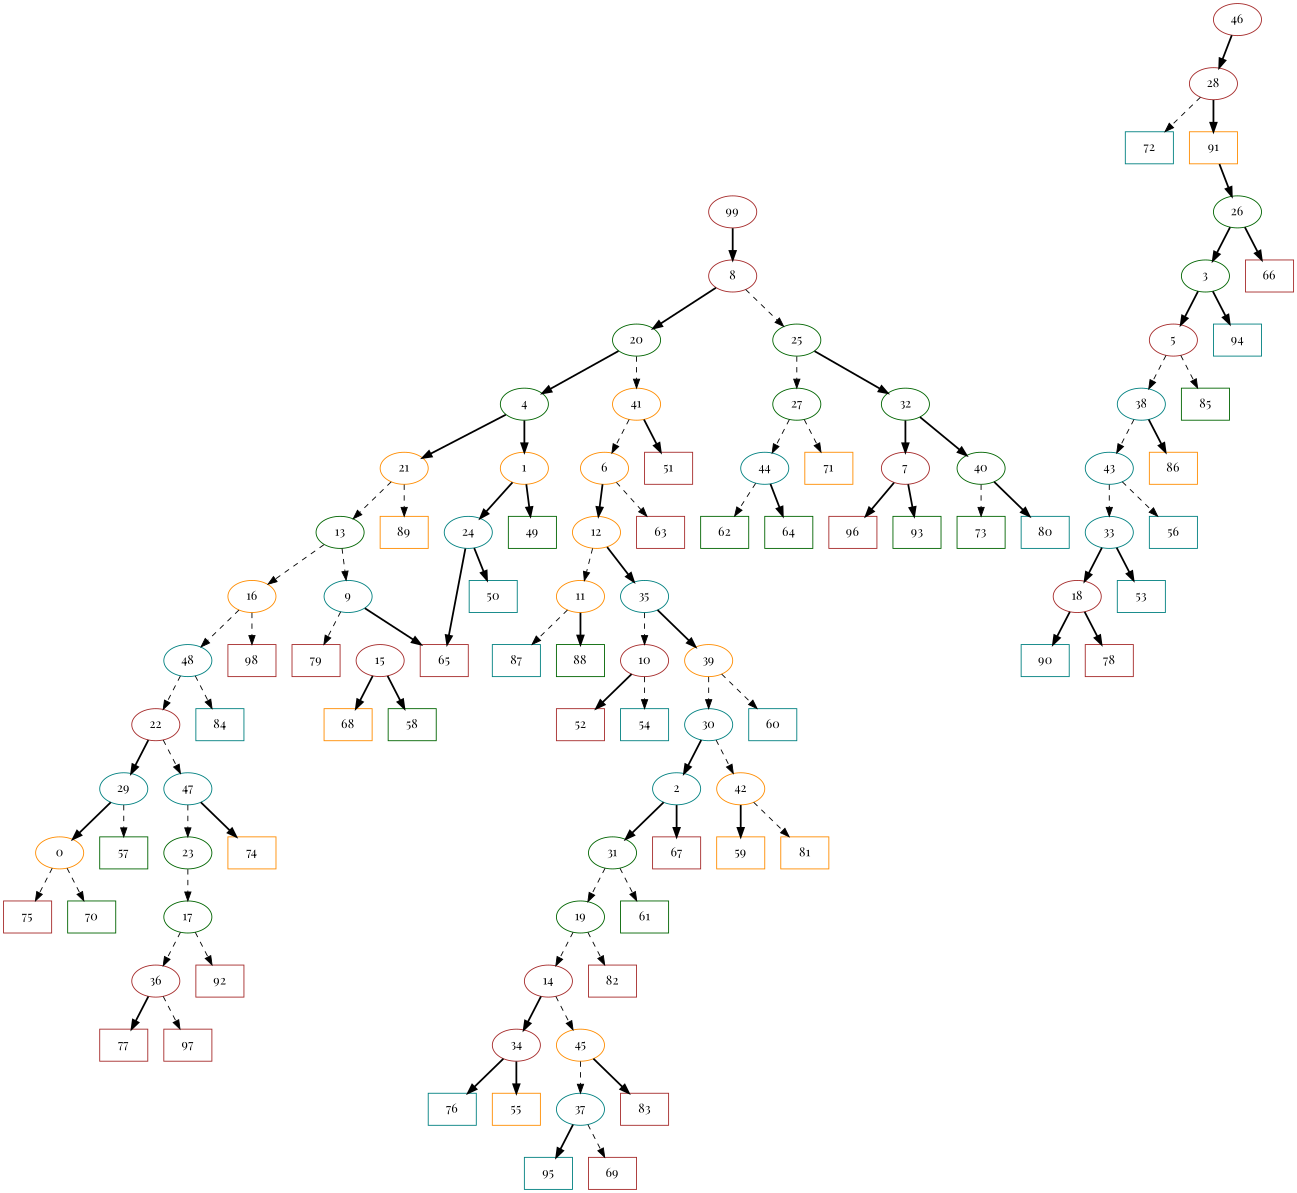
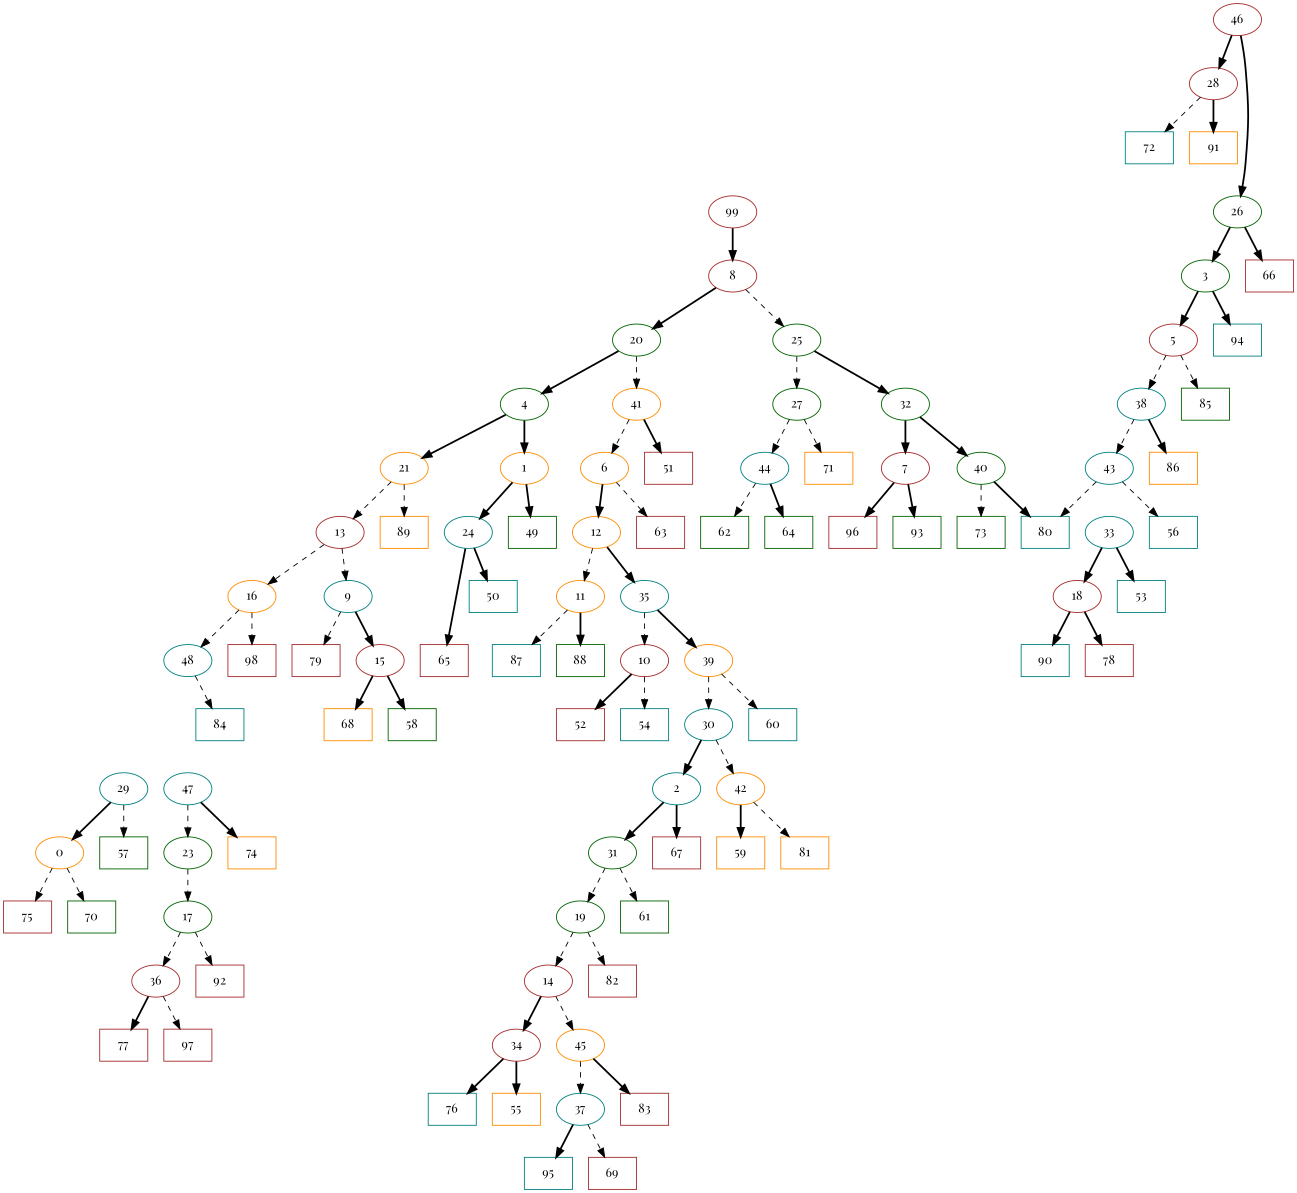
edge "91" -> "26": now "46" -> "26"
edge "43" -> "33": now "43" -> "80"
node "13": color darkgreen -> brown
edge "9" -> "65": now "9" -> "15"
node "22": removed
